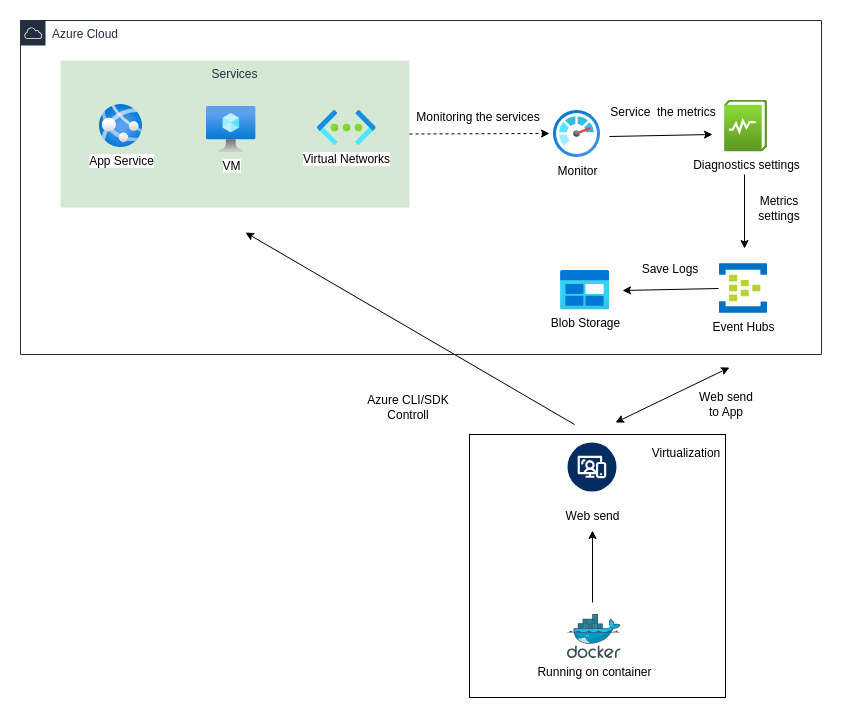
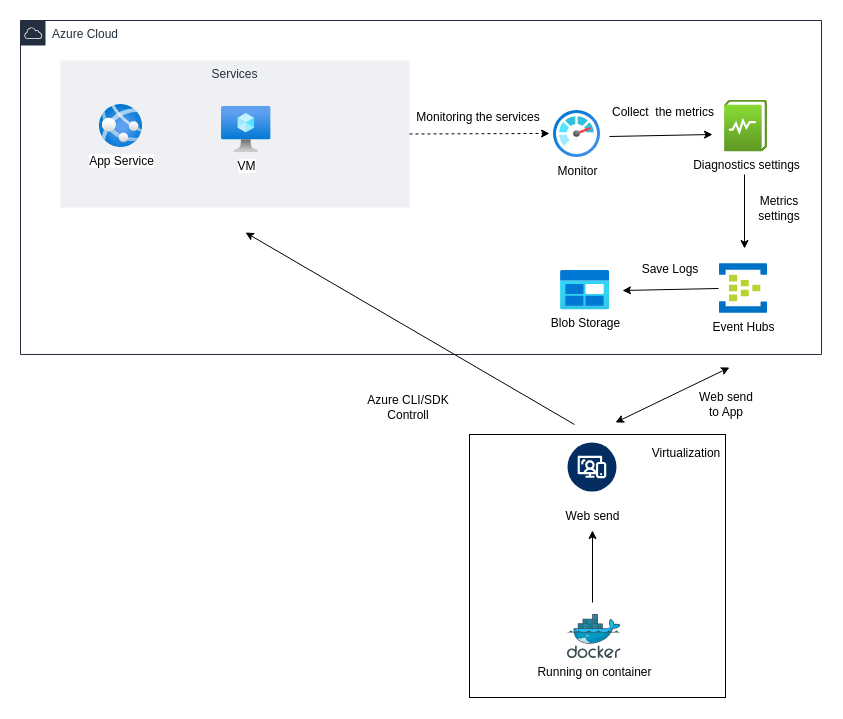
node "Services": fillcolor #d5e8d4 -> #eff0f3
node "Service the metrics": label "Service the metrics" -> "Collect the metrics"
node "Virtual Networks": removed
node "VM": moved (231, 130) -> (246, 130)
